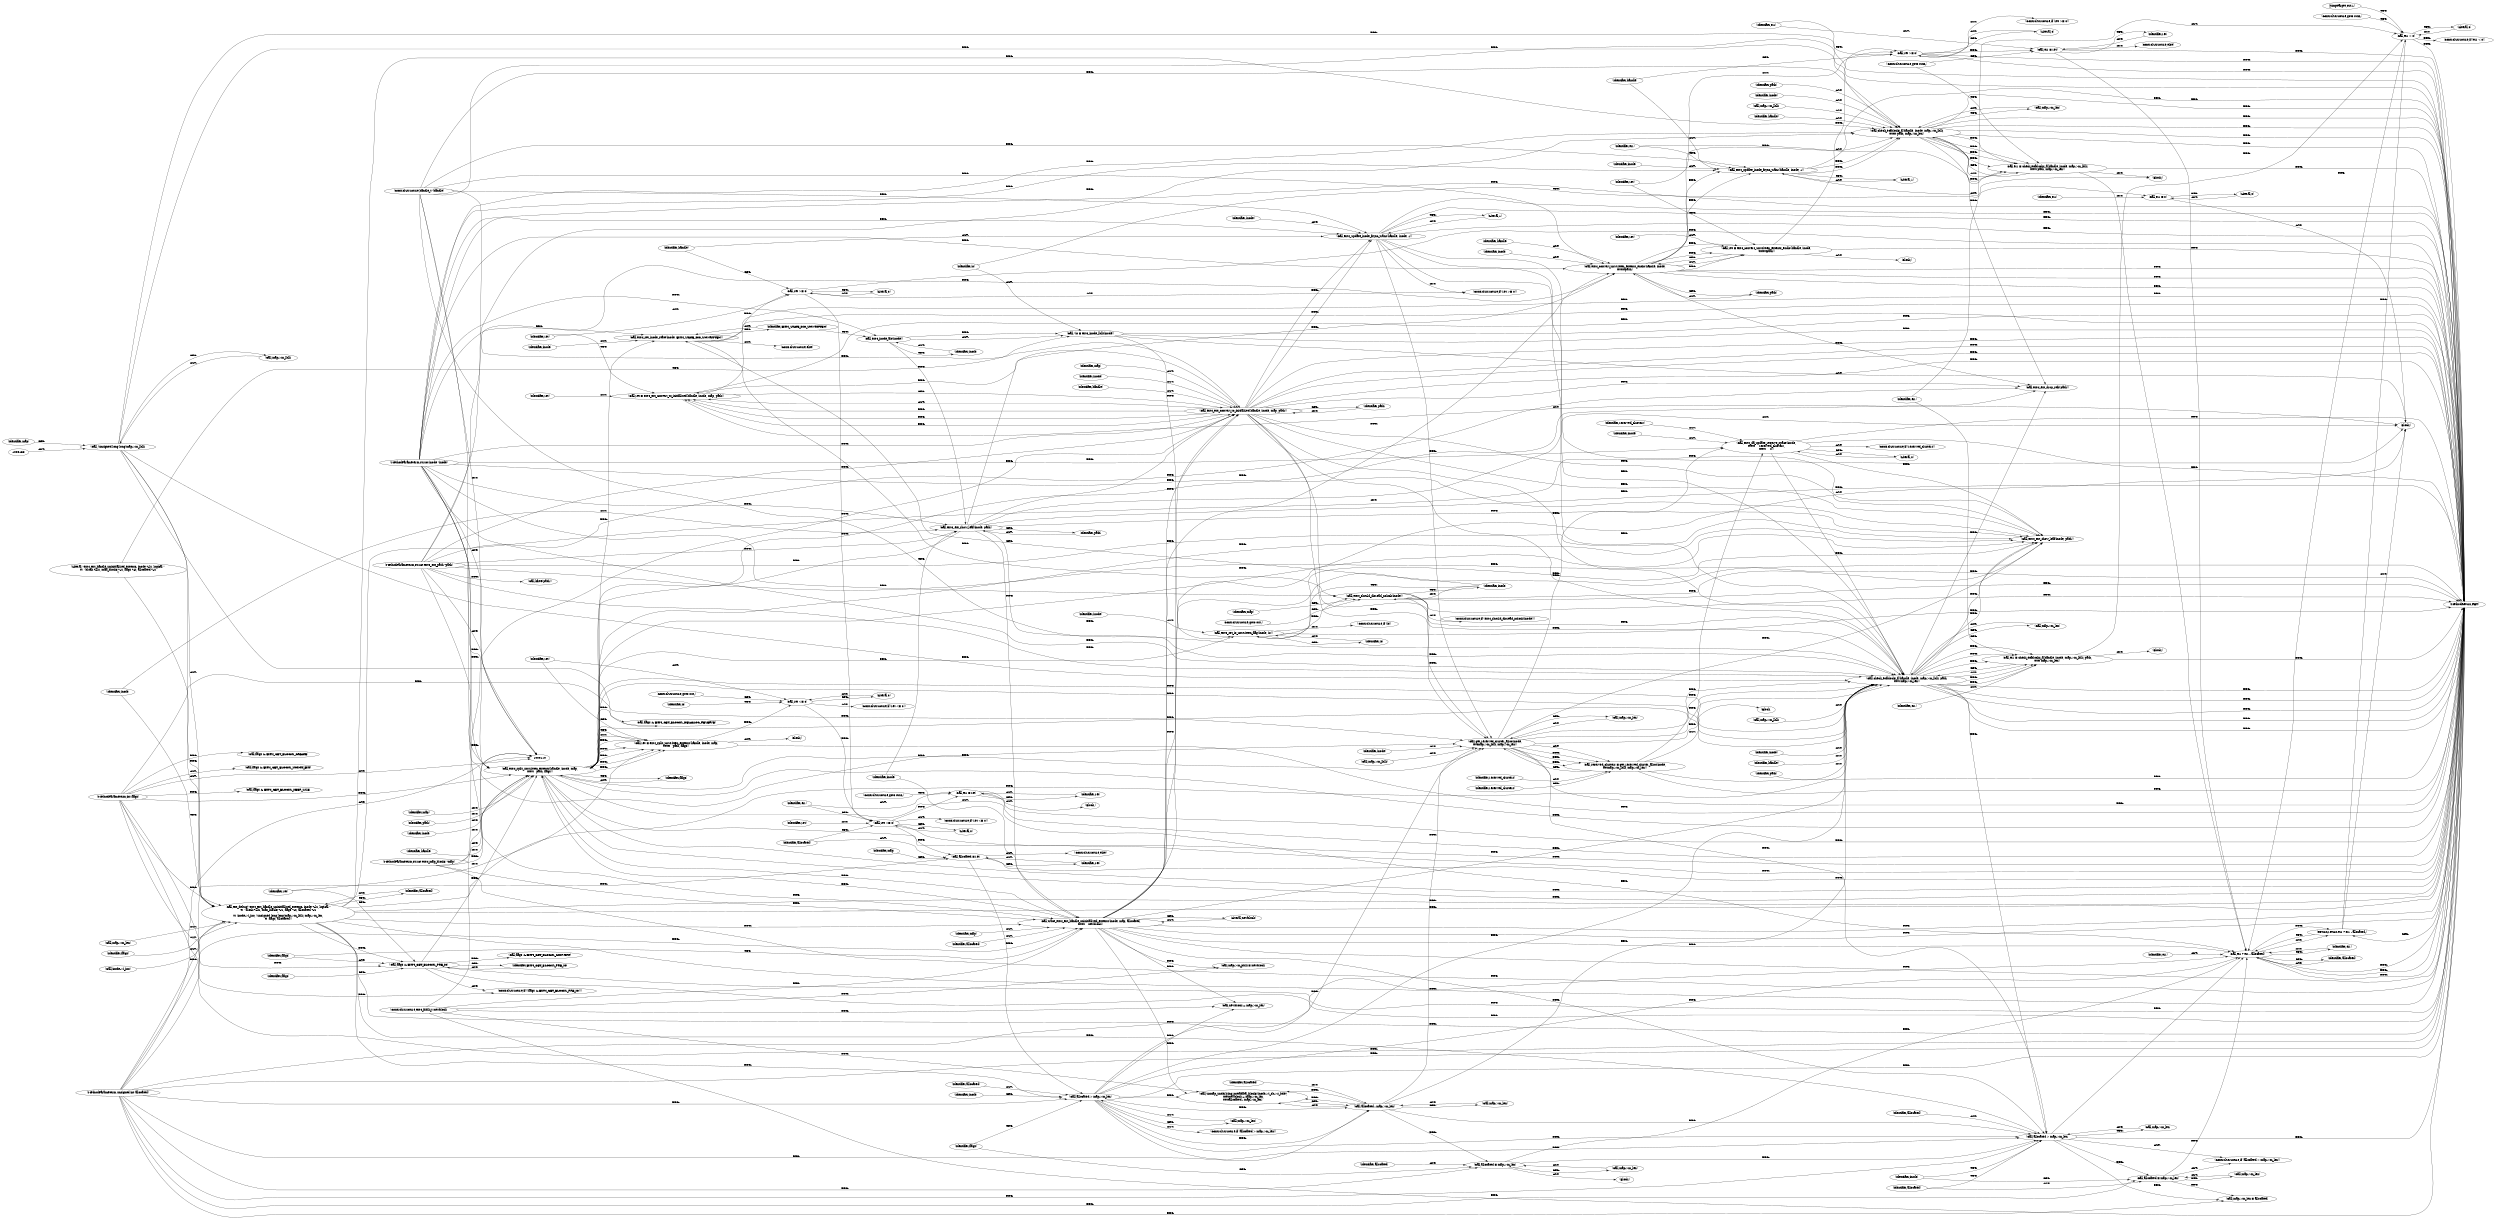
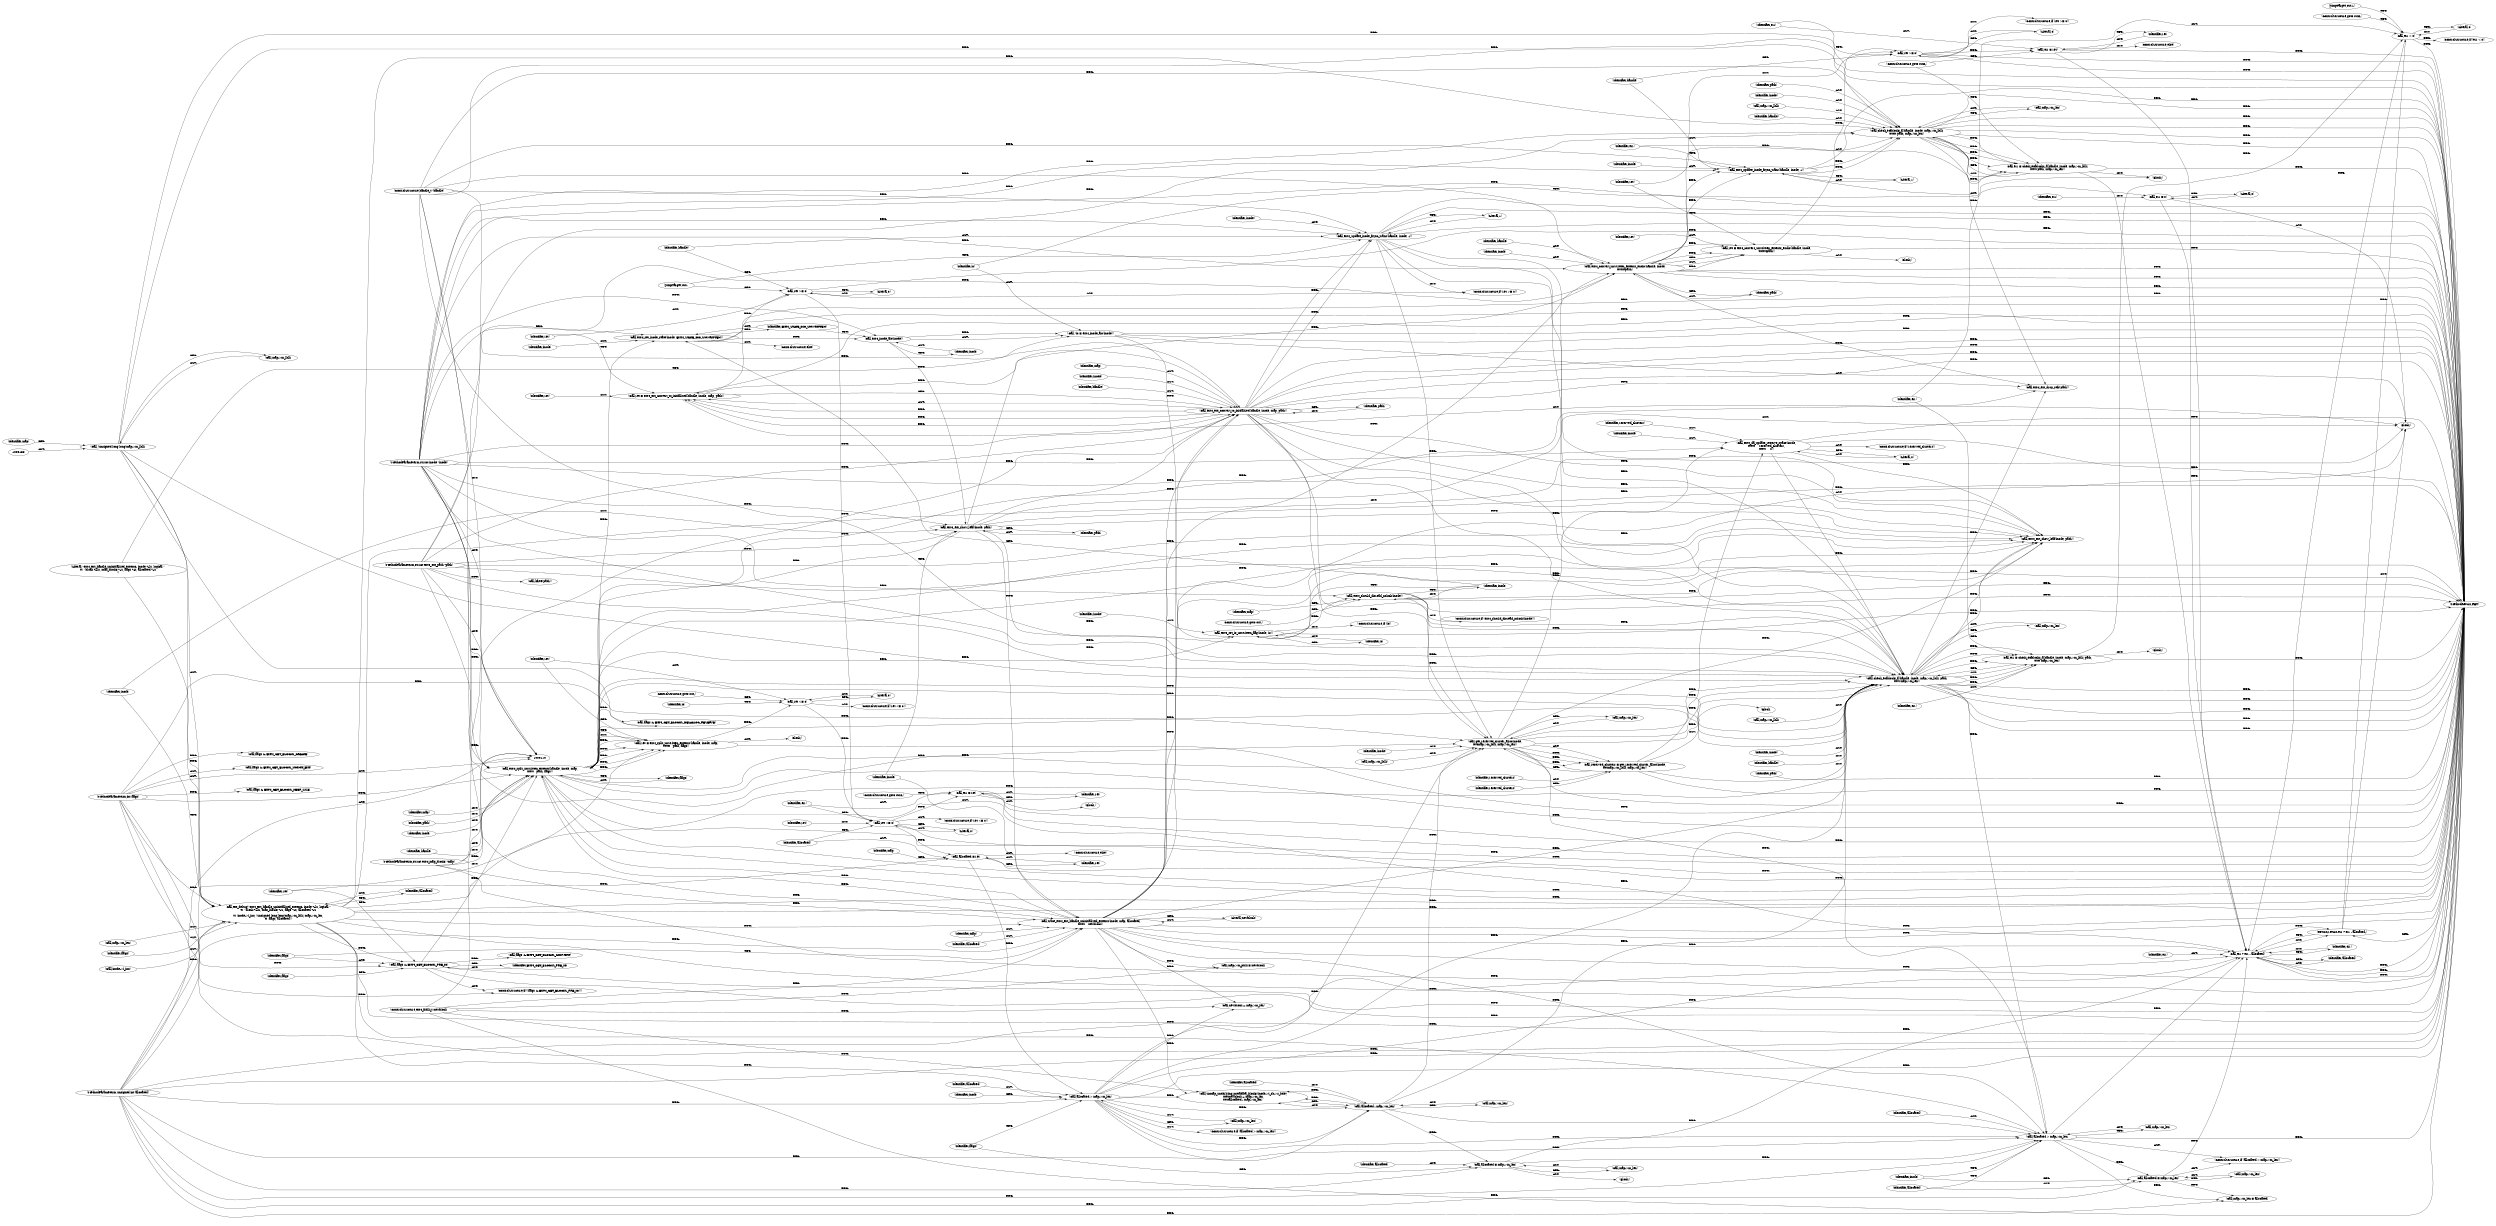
node "(JumpTarget,out:)": added
node "(Call,*io = ext4_inode_lblk(inode))": label "(Call,*io = ext4_inode_lblk(inode))" -> "(Call,*io = ext4_inode_aio(inode))"
edge "(MethodParameterIn,struct ext4_ext_path *path)" -> "(Call,ext4_ext_drop_refs(path))": removed, label "DDG:"
edge "(Call,ext4_set_inode_state(inode, EXT4_STATE_DIO_UNWRITTEN))" -> "(Call,ext4_should_dioread_nolock(inode))": now "(Call,ext4_set_inode_state(inode, EXT4_STATE_DIO_UNWRITTEN))" -> "(Call,ext4_inode_aio(inode))"
edge "(Call,err = 0)" -> "(Call,err ? err : allocated)": added, label "DDG:"
